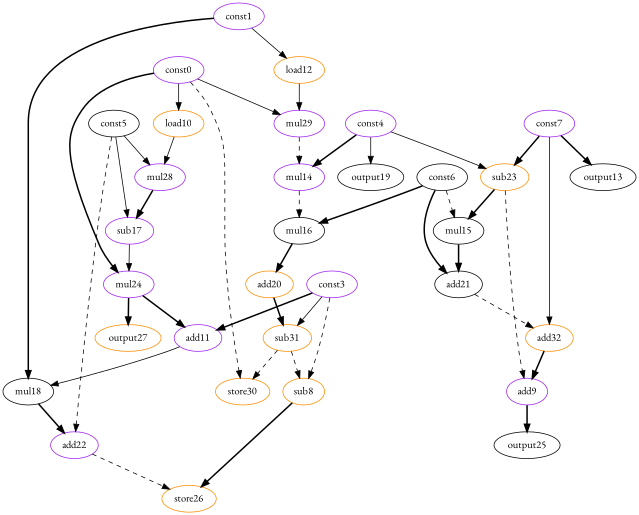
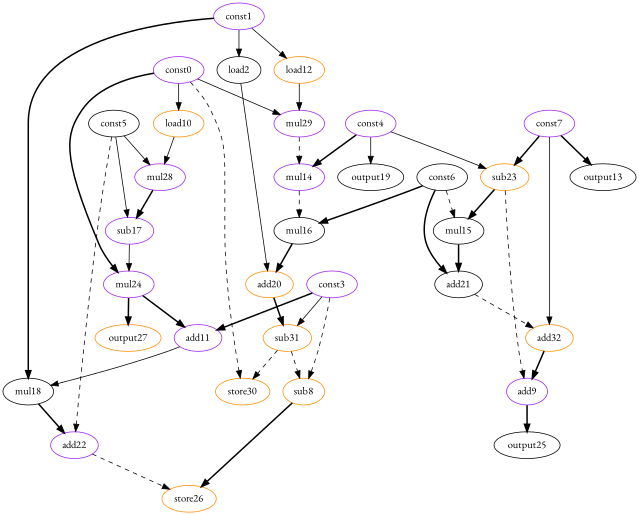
node "load2": added
